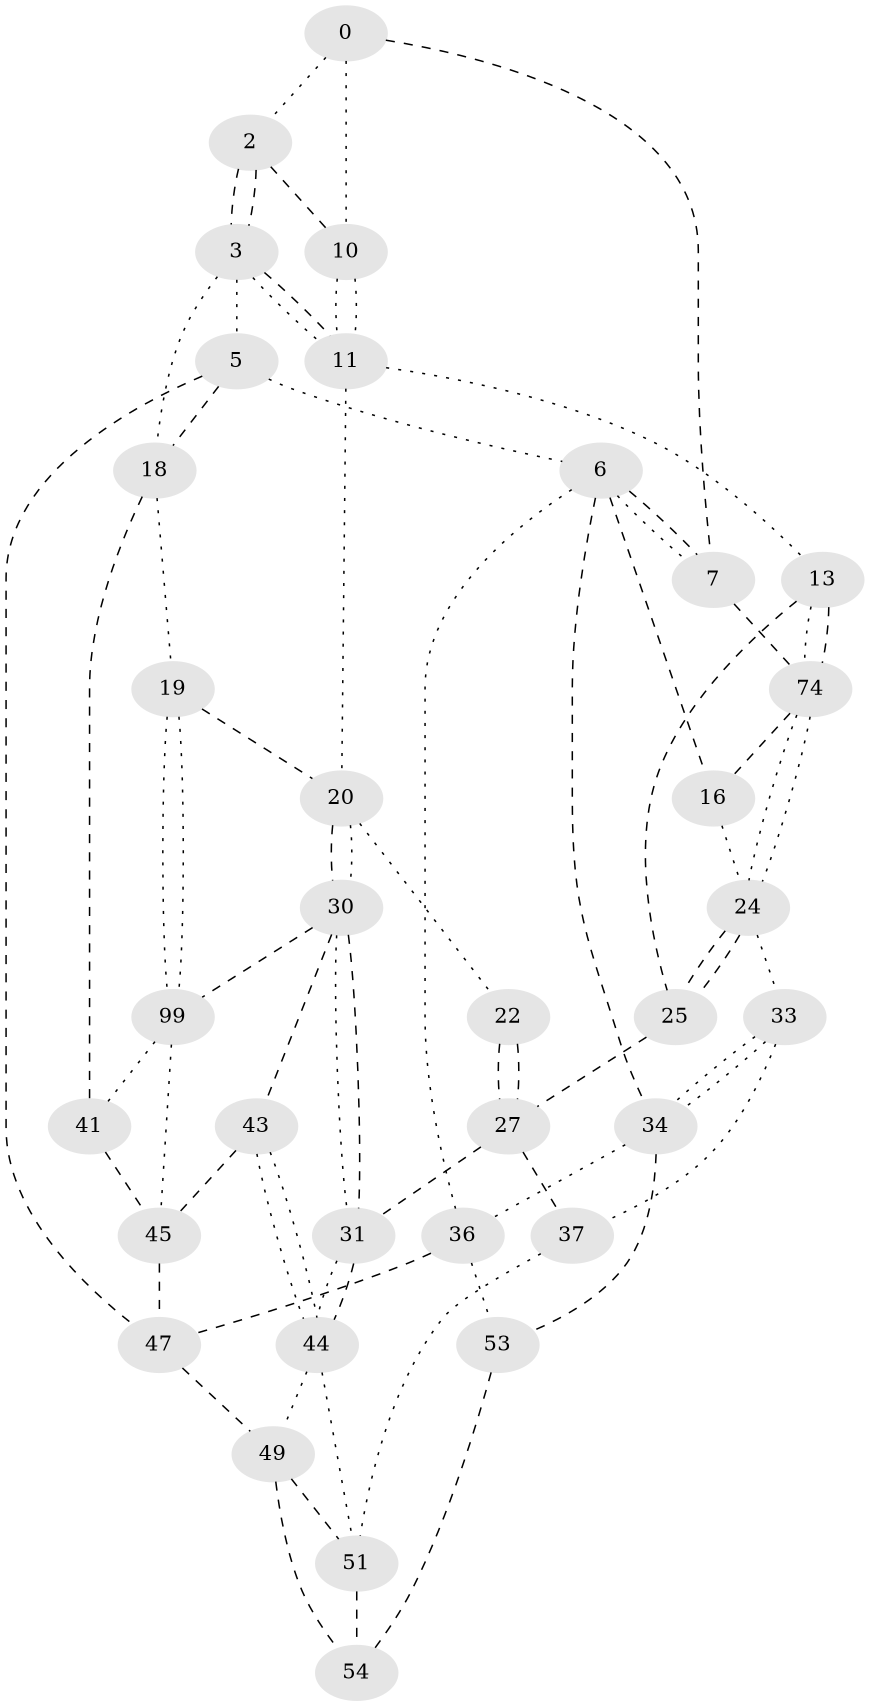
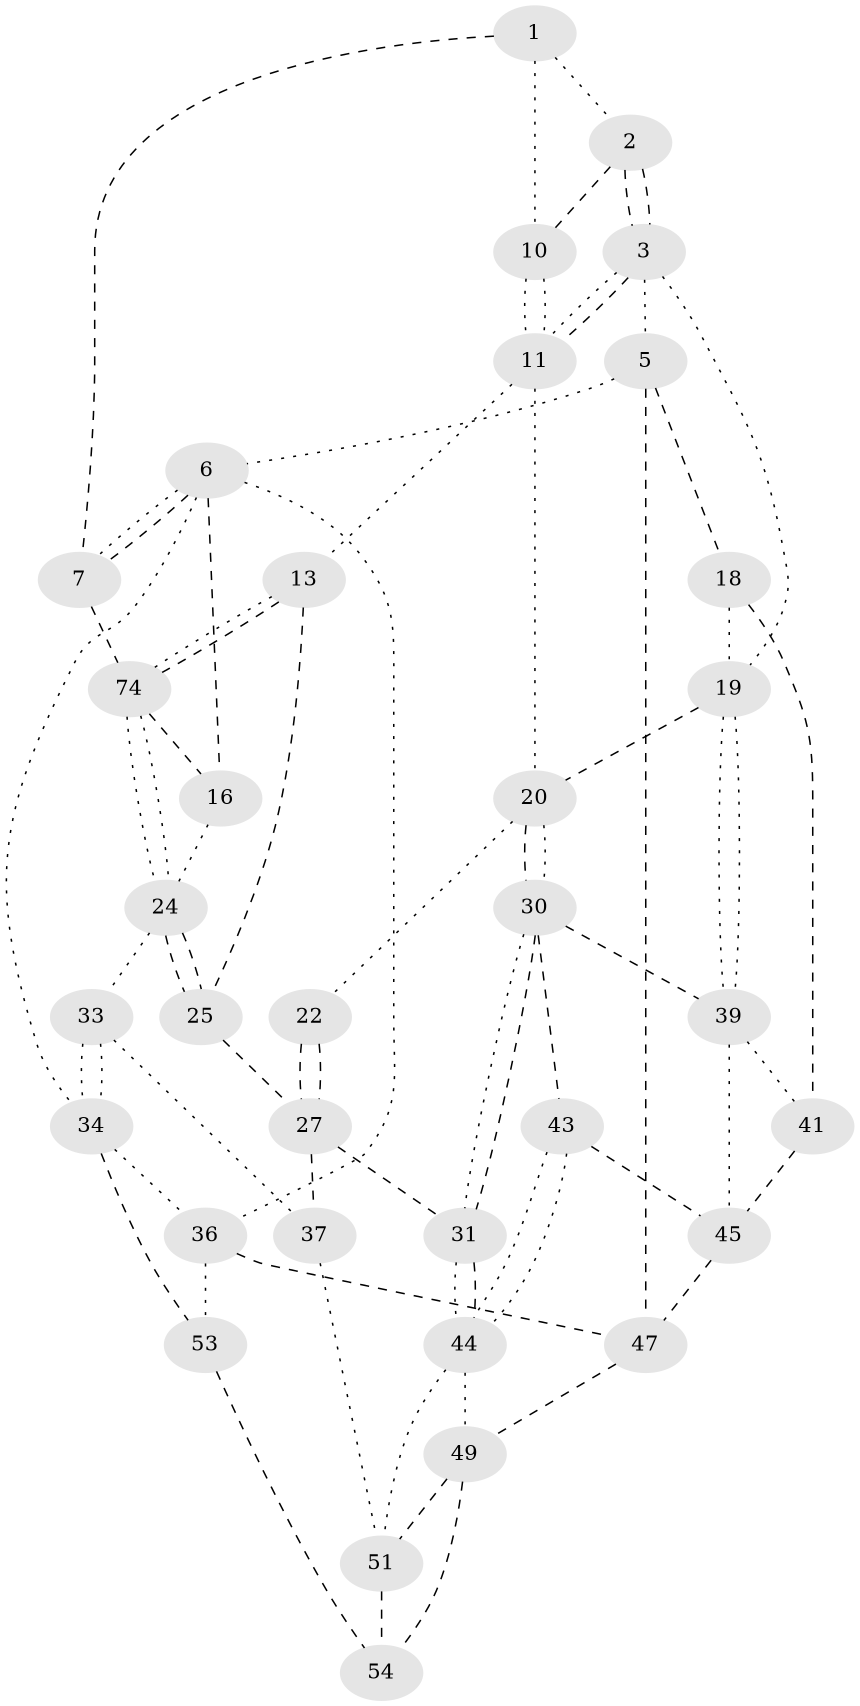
node "0": label "0" -> "1"
edge "3" -- "18": now "3" -- "19"
edge "6" -- "34": style dashed -> dotted
node "99": label "99" -> "39"
